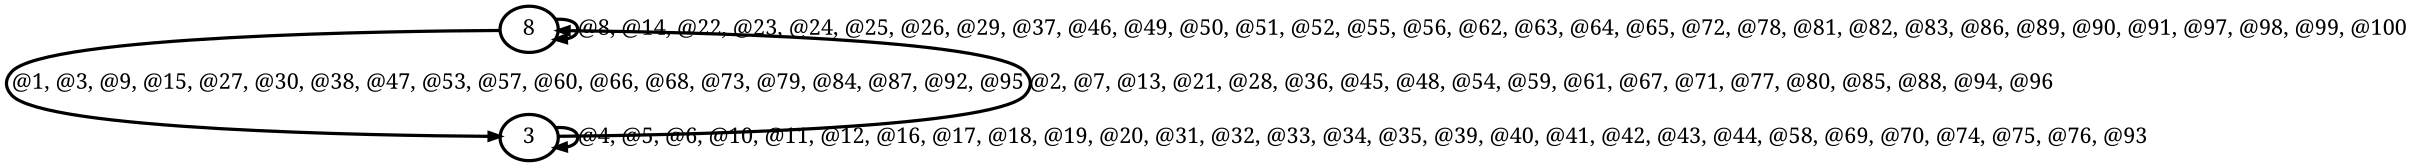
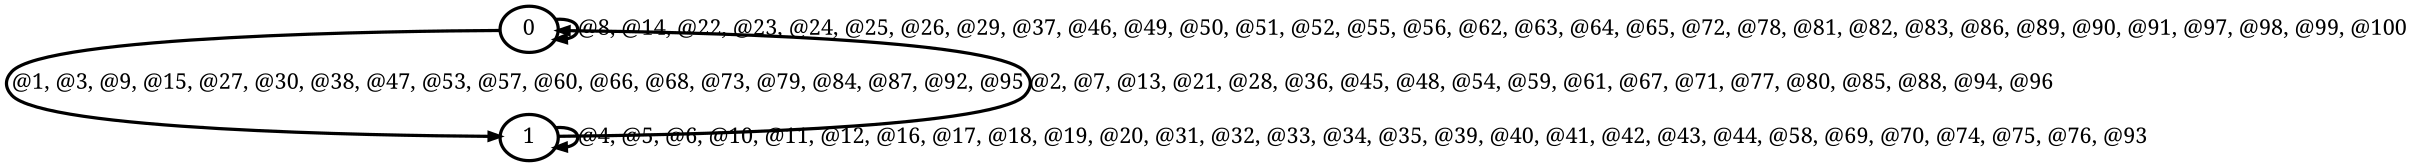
node "8": label "8" -> "0"
node "3": label "3" -> "1"
